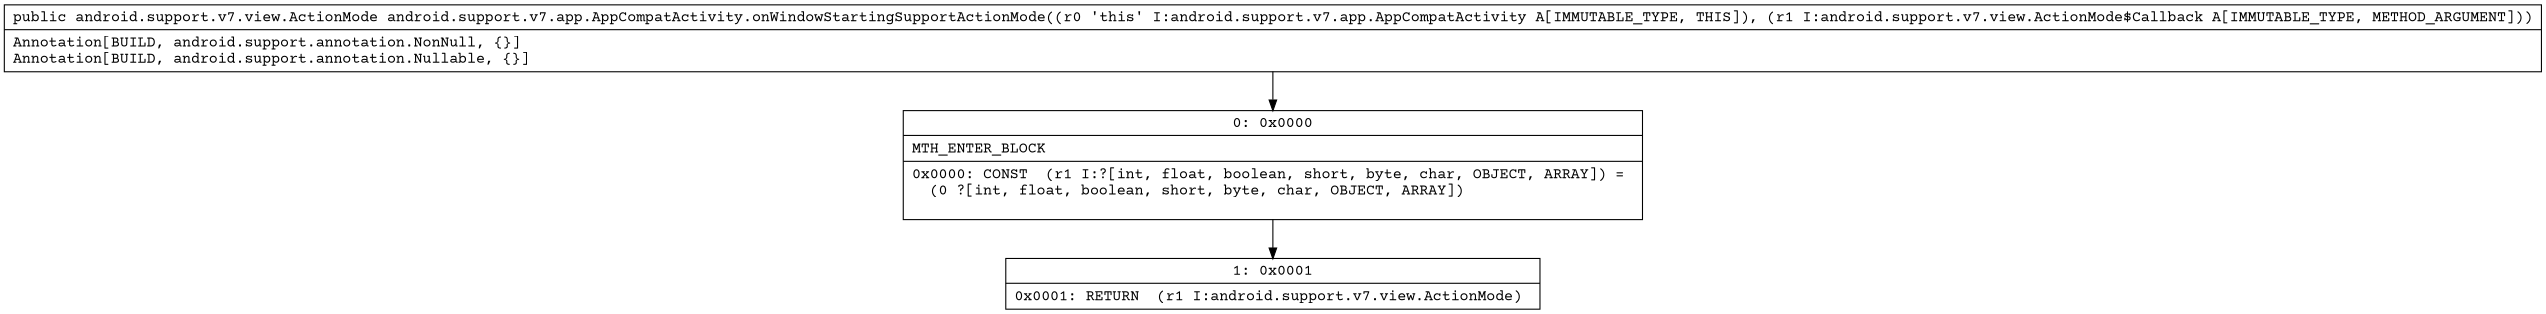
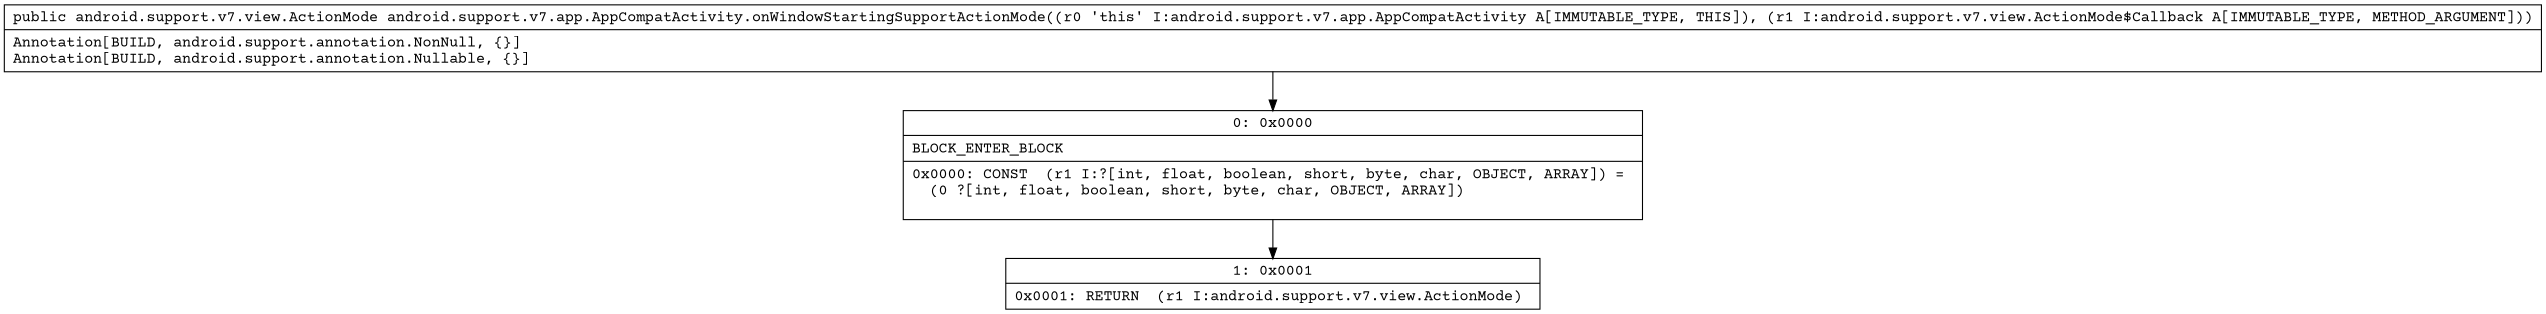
node "0: 0x0000": text "MTH_ENTER_BLOCK" -> "BLOCK_ENTER_BLOCK"
